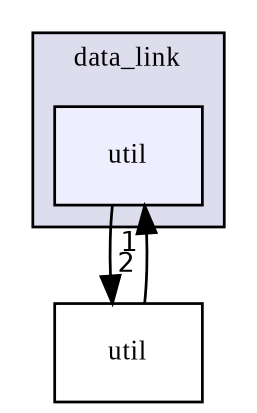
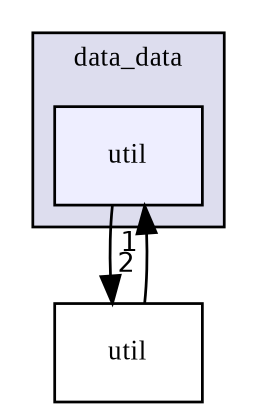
cluster "data_link": label "data_link" -> "data_data"
